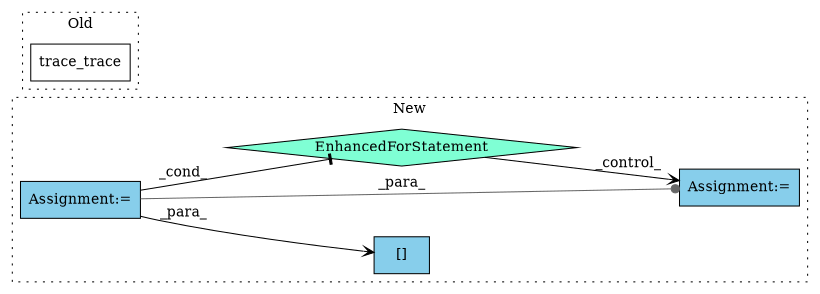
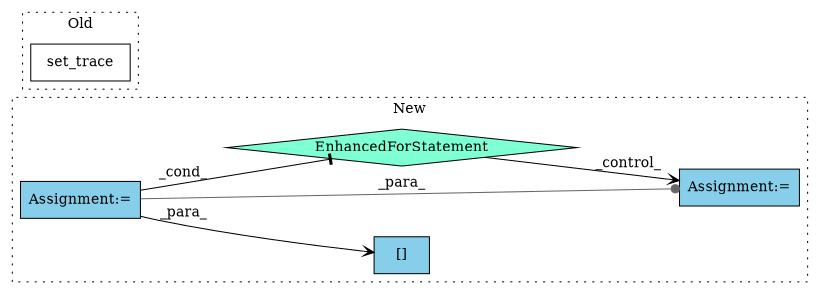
node "trace_trace": label "trace_trace" -> "set_trace"
